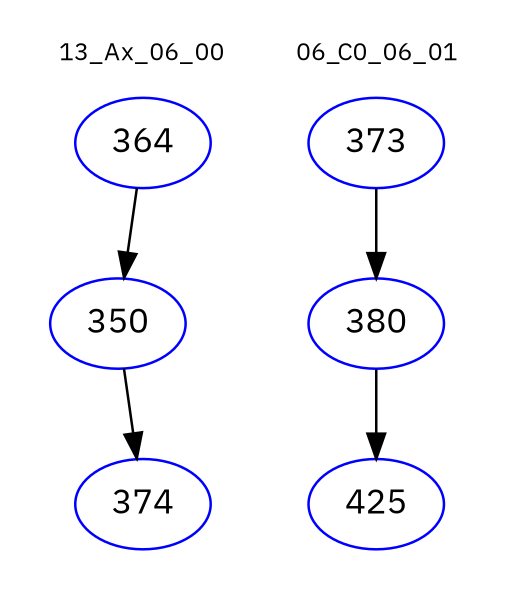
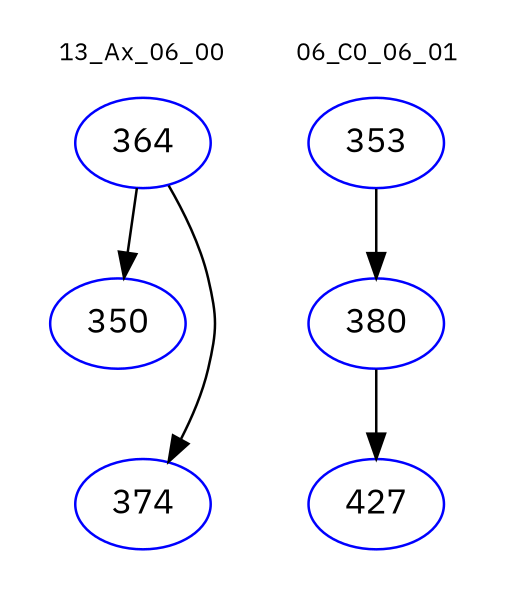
node "373": label "373" -> "353"
edge "350" -> "374": now "364" -> "374"
node "425": label "425" -> "427"
